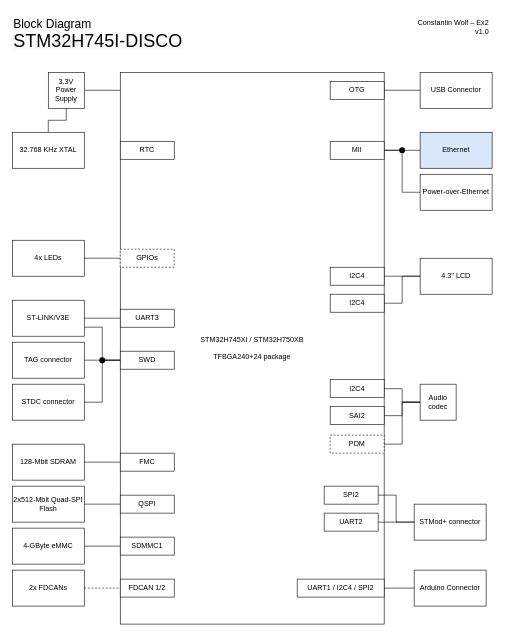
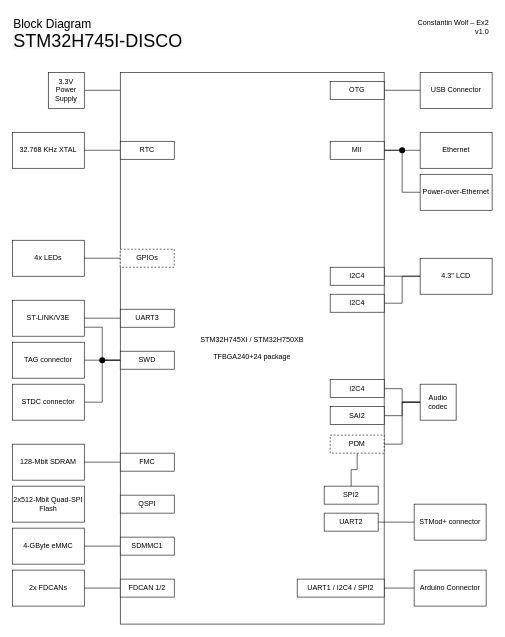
edge "3.3V Power Supply" -- "32.768 KHz XTAL": now "RTC" -- "32.768 KHz XTAL"
node "Ethernet": fillcolor #dae8fc -> #ffffff
edge "SPI2" -- "STMod+ connector": now "SPI2" -- "PDM"
edge "2x512-Mbit Quad-SPI Flash" -- "QSPI": removed
edge "2x FDCANs" -- "FDCAN 1/2": style dashed -> solid
